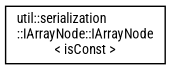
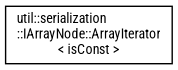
node "util::serialization ::IArrayNode::IArrayNode < isConst >": label "util::serialization ::IArrayNode::IArrayNode < isConst >" -> "util::serialization ::IArrayNode::ArrayIterator < isConst >"
